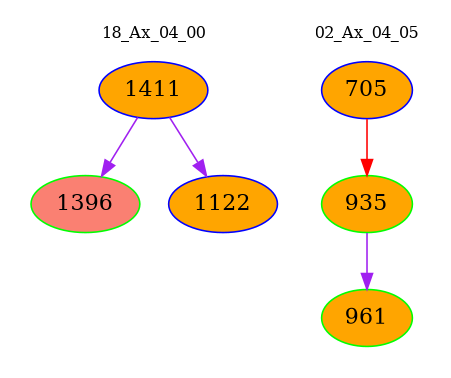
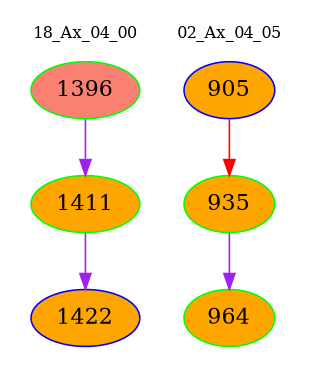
node "1411": color blue -> green
node "705": label "705" -> "905"
edge "1411" -> "1396": reversed
node "1122": label "1122" -> "1422"
node "961": label "961" -> "964"
